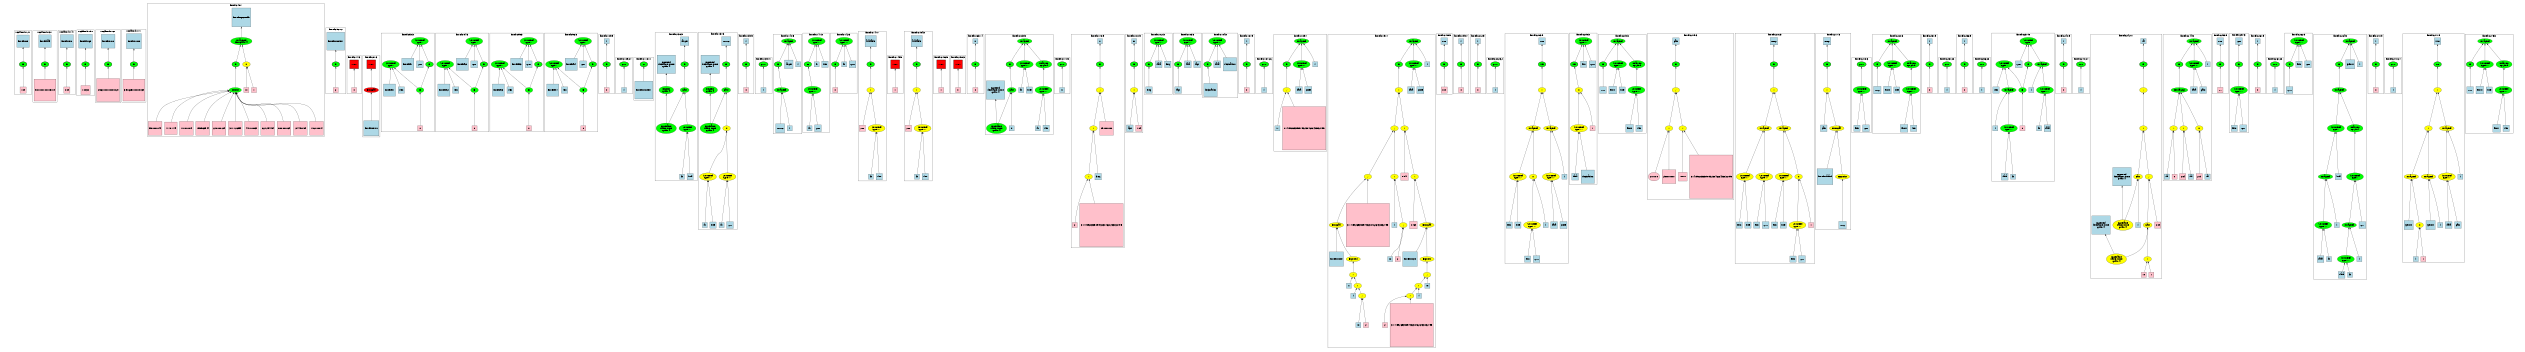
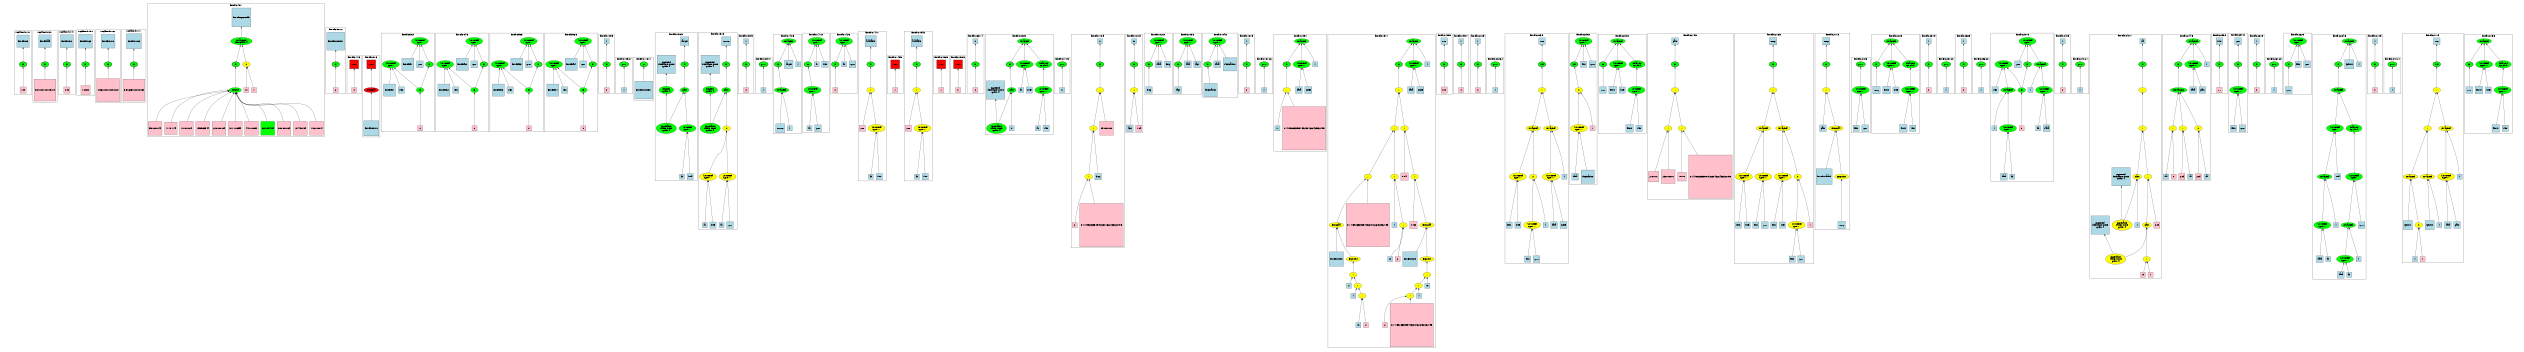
node "622.25415f": fillcolor pink -> green
node "27000.0": shape ellipse -> square
